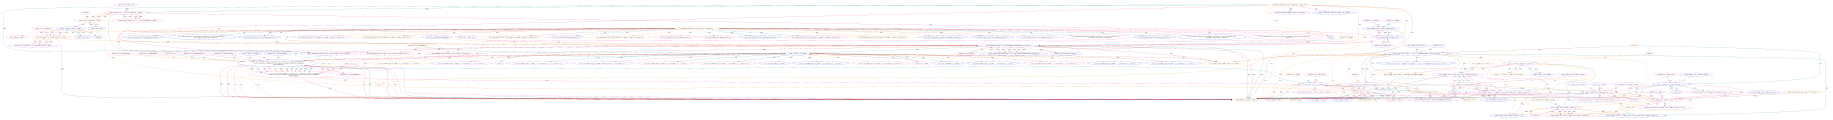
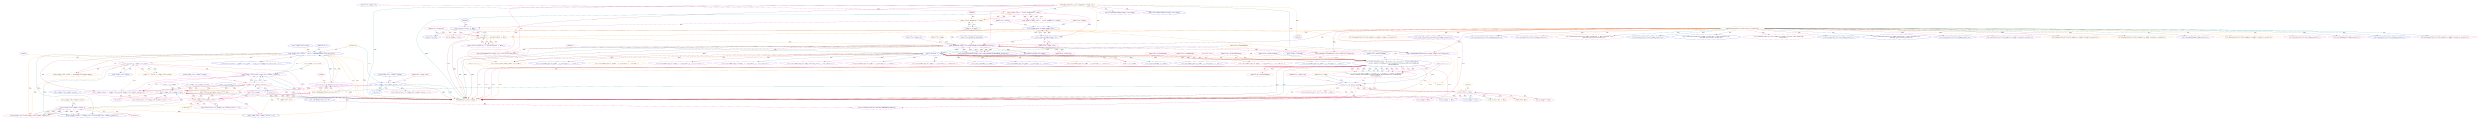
edge "(MethodParameterIn,const ImageInfo *image_info)" -> "(MethodReturn,static Image *)": added, label "DDG:"
edge "(Call,(ExceptionInfo *) NULL)" -> "1000186": reversed
edge "(Call,(thandle_t) image)" -> "1000231": reversed
edge "(Call,TIFFNumberOfDirectories(tiff))" -> "(Call,TIFFGetField(tiff,TIFFTAG_IMAGEWIDTH,&width))": now "(Call,TIFFReadDirectory(tiff))" -> "(Call,TIFFGetField(tiff,TIFFTAG_IMAGEWIDTH,&width))"
